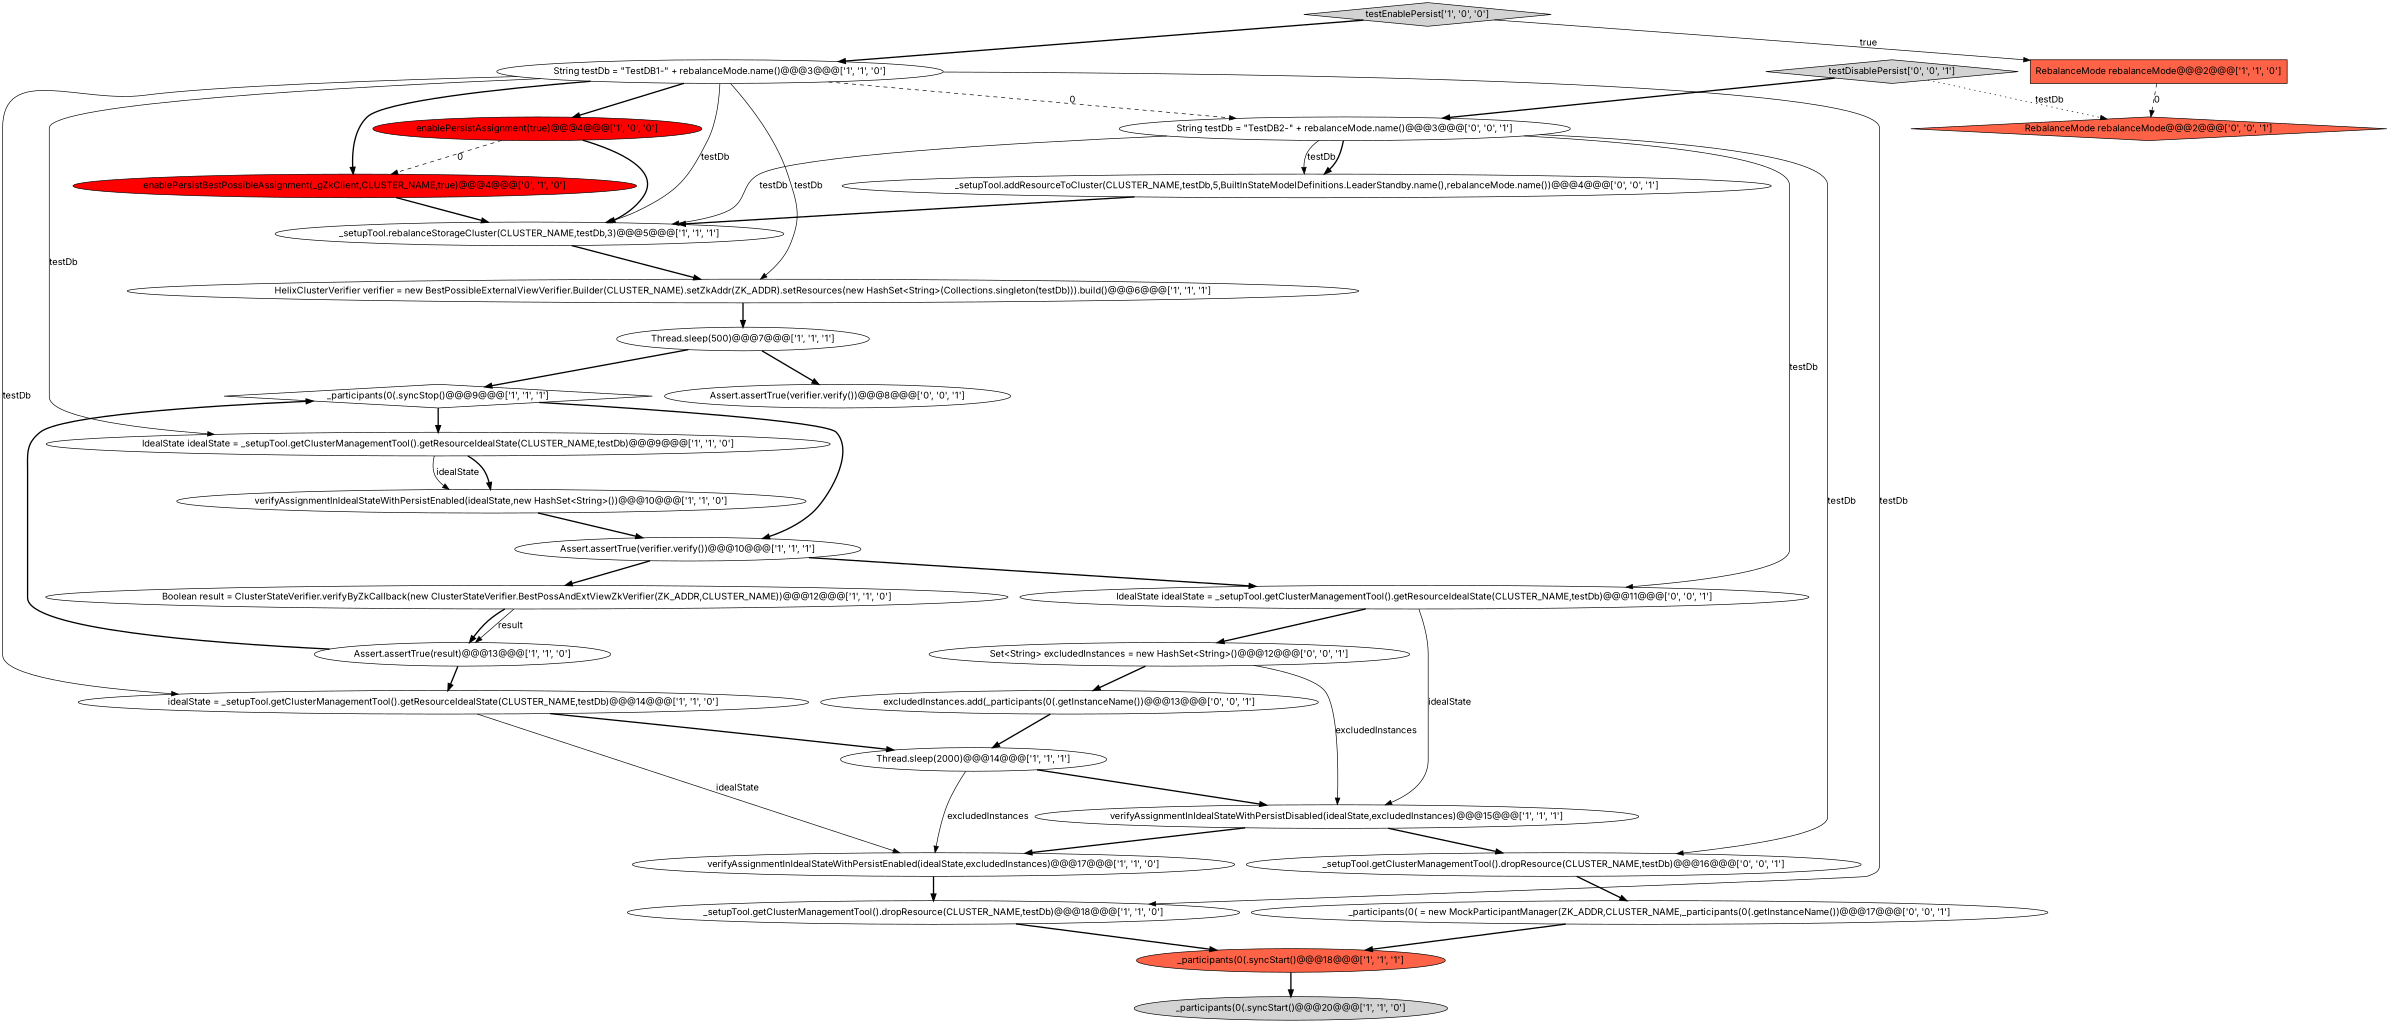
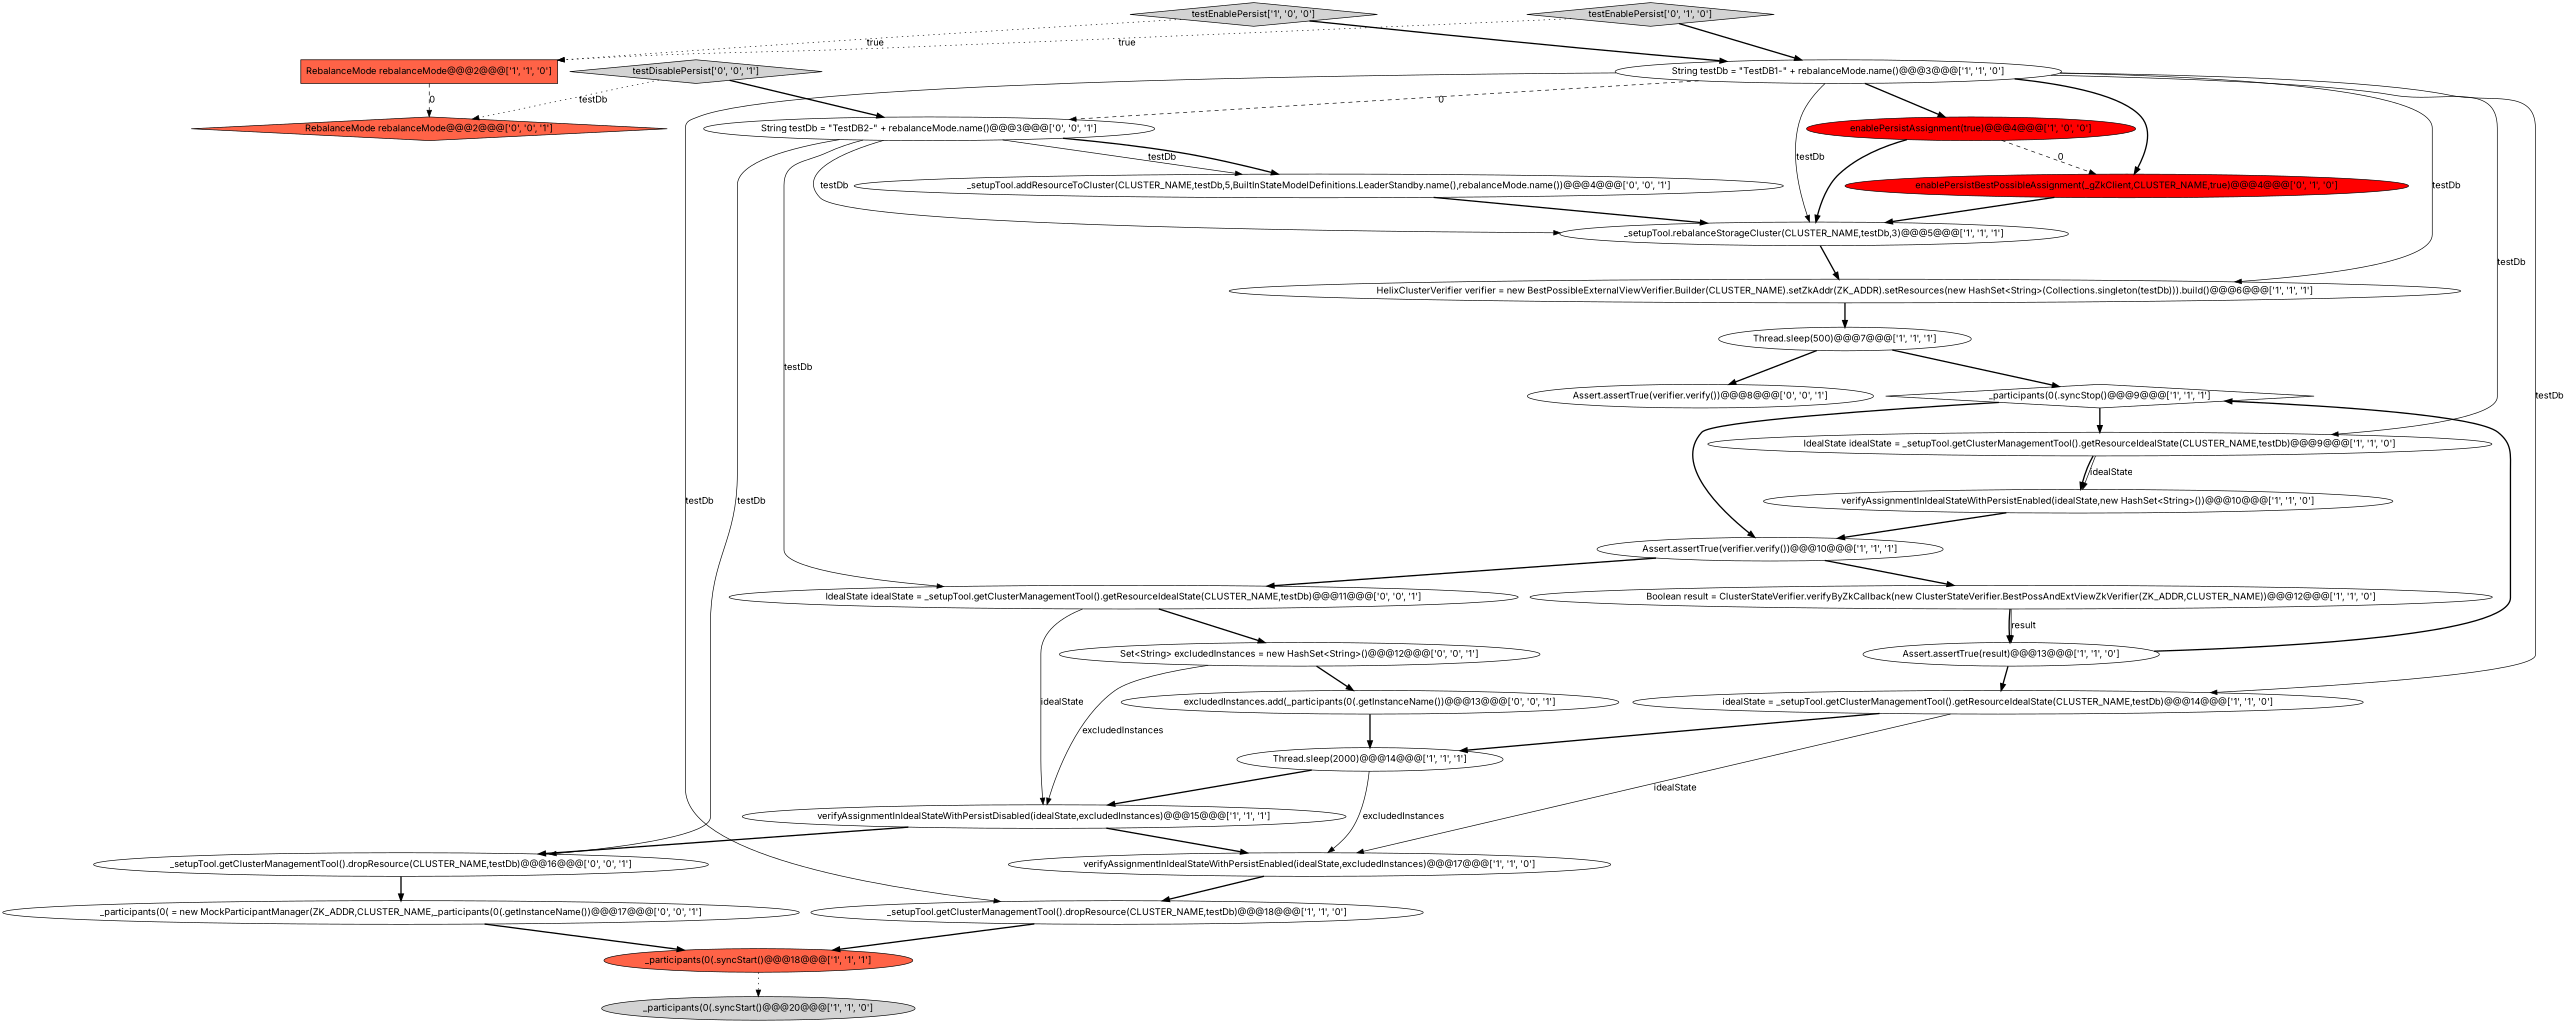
node "testEnablePersist['0', '1', '0']": added
edge "testEnablePersist['1', '0', '0']" -> "RebalanceMode rebalanceMode@@@2@@@['1', '1', '0']": style solid -> dotted
edge "_participants(0(.syncStart()@@@18@@@['1', '1', '1']" -> "_participants(0(.syncStart()@@@20@@@['1', '1', '0']": style bold -> dotted
